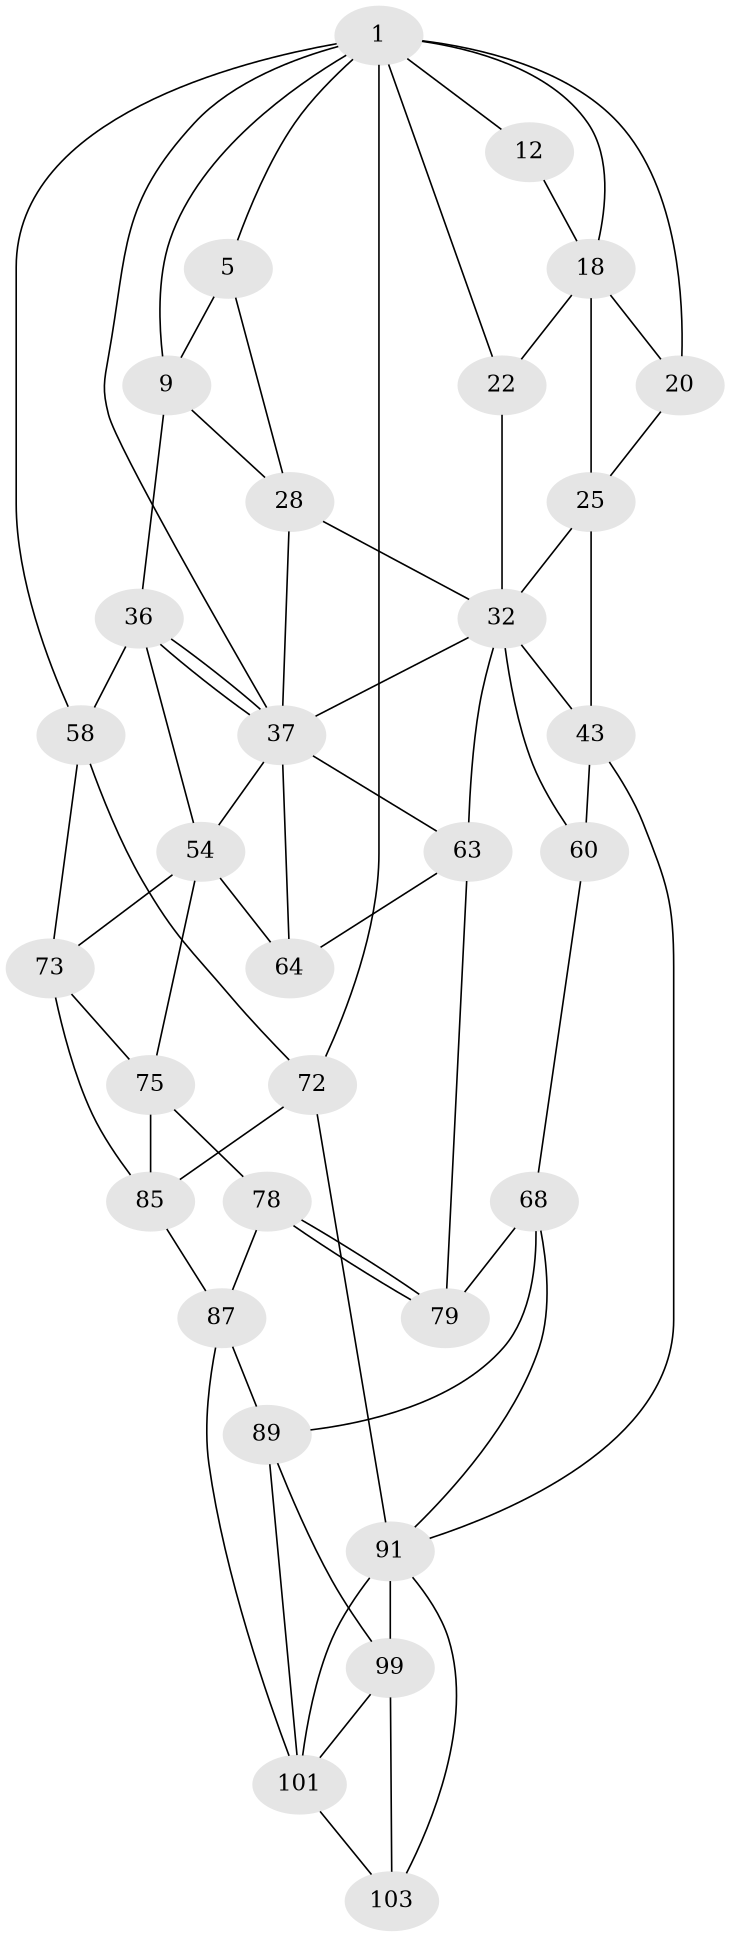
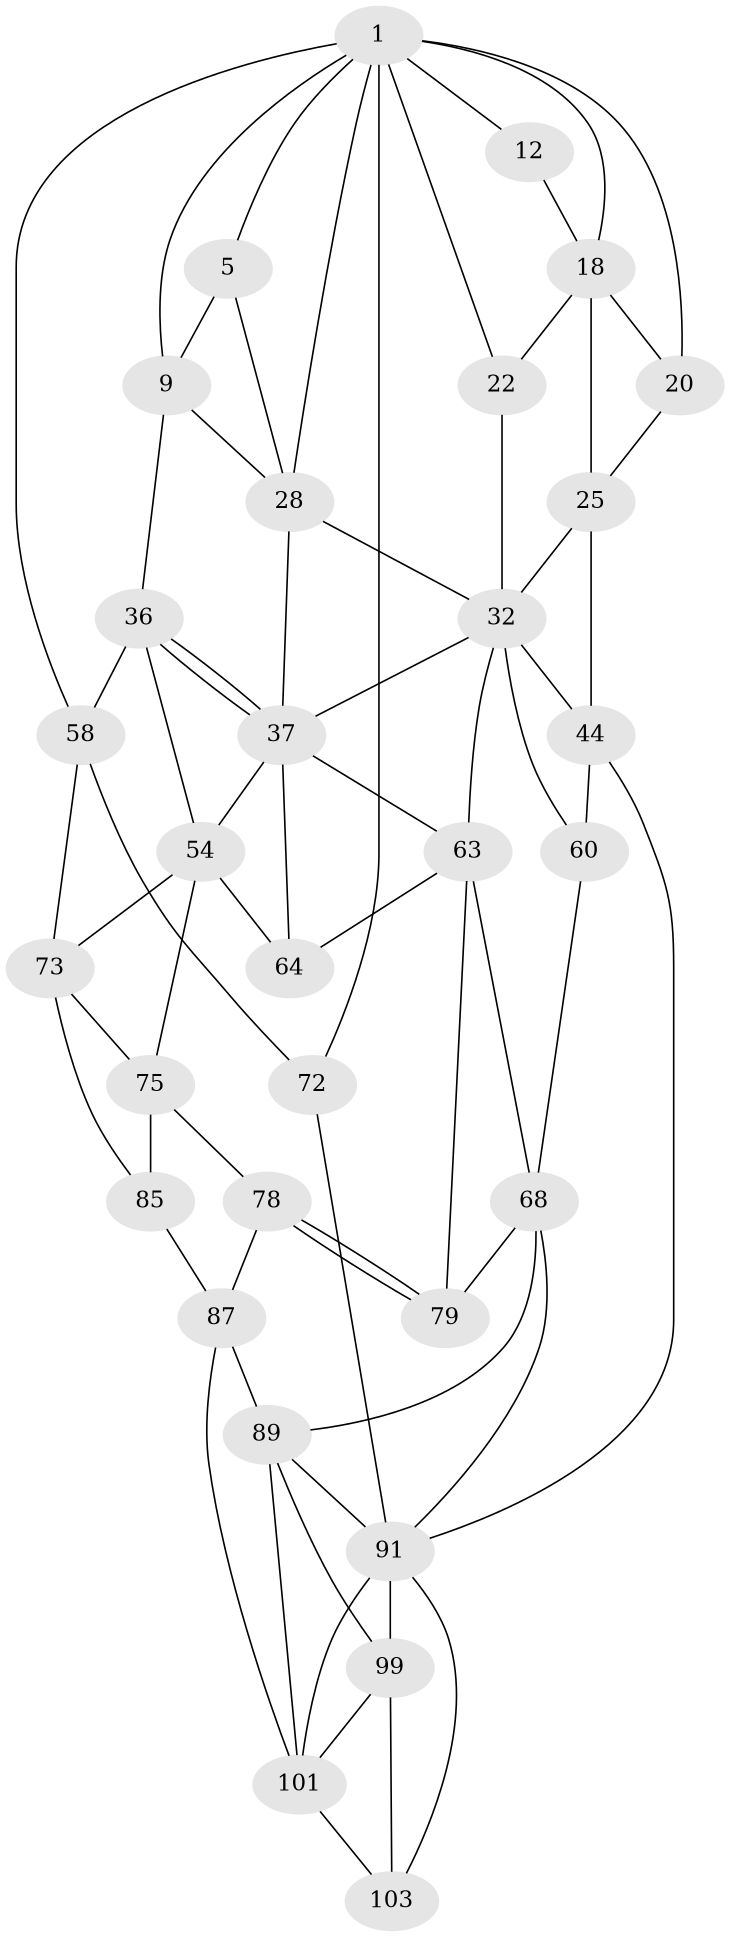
edge "1" -- "37": now "1" -- "28"
node "43": label "43" -> "44"
edge "63" -- "68": added
edge "72" -- "85": removed
edge "89" -- "91": added
